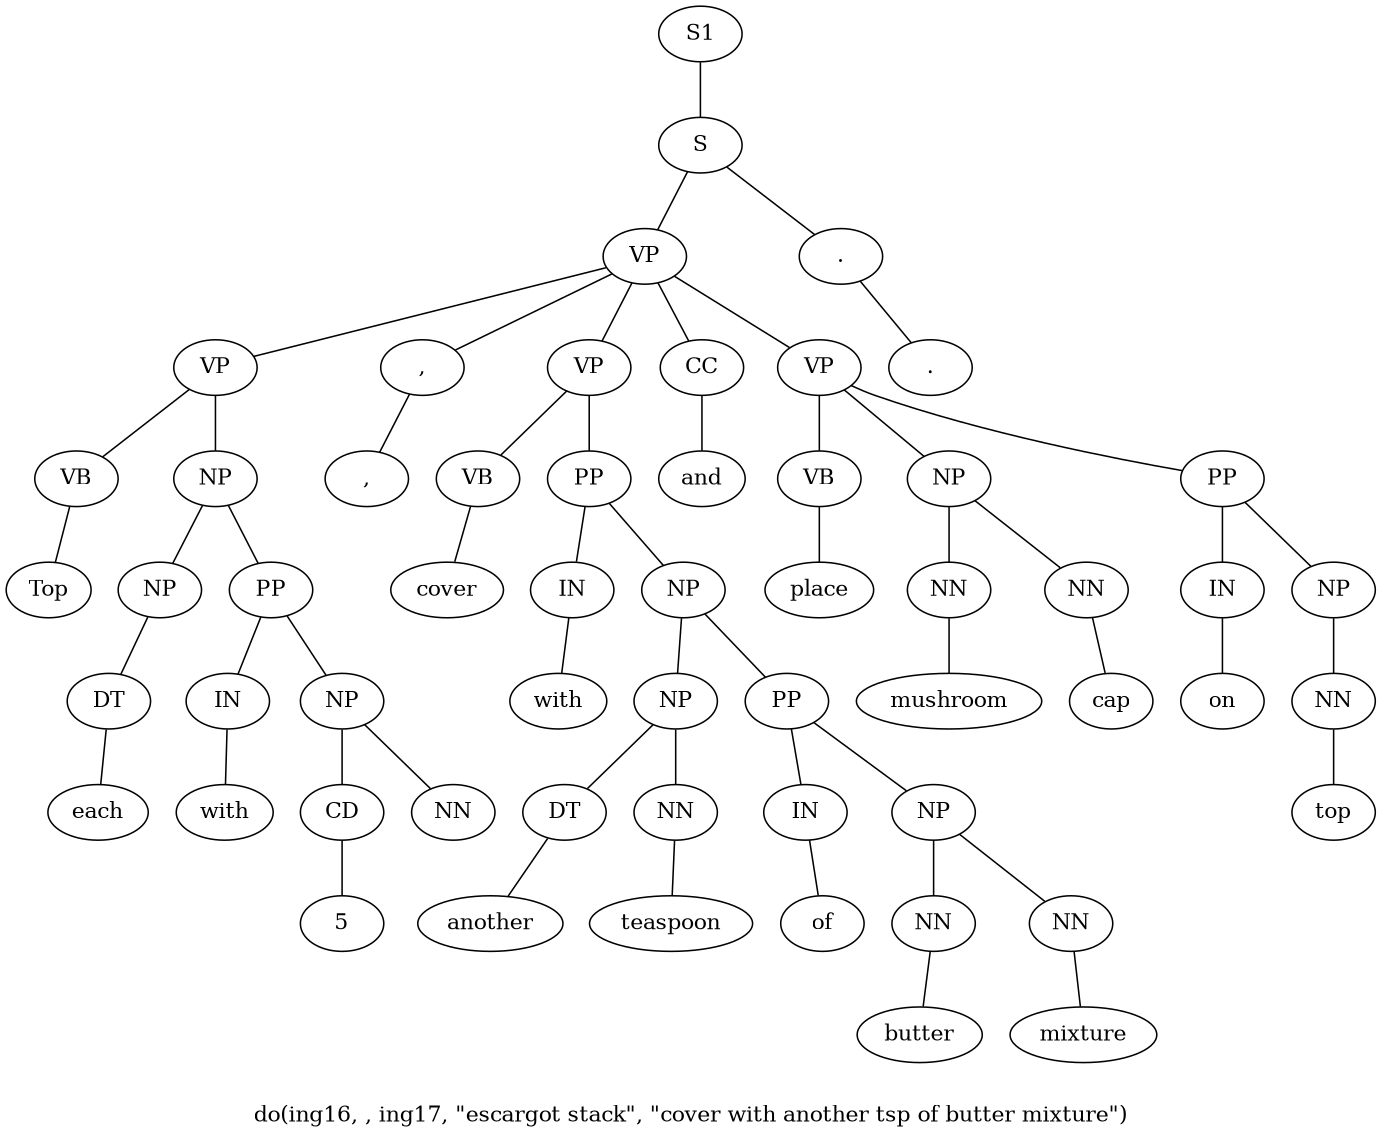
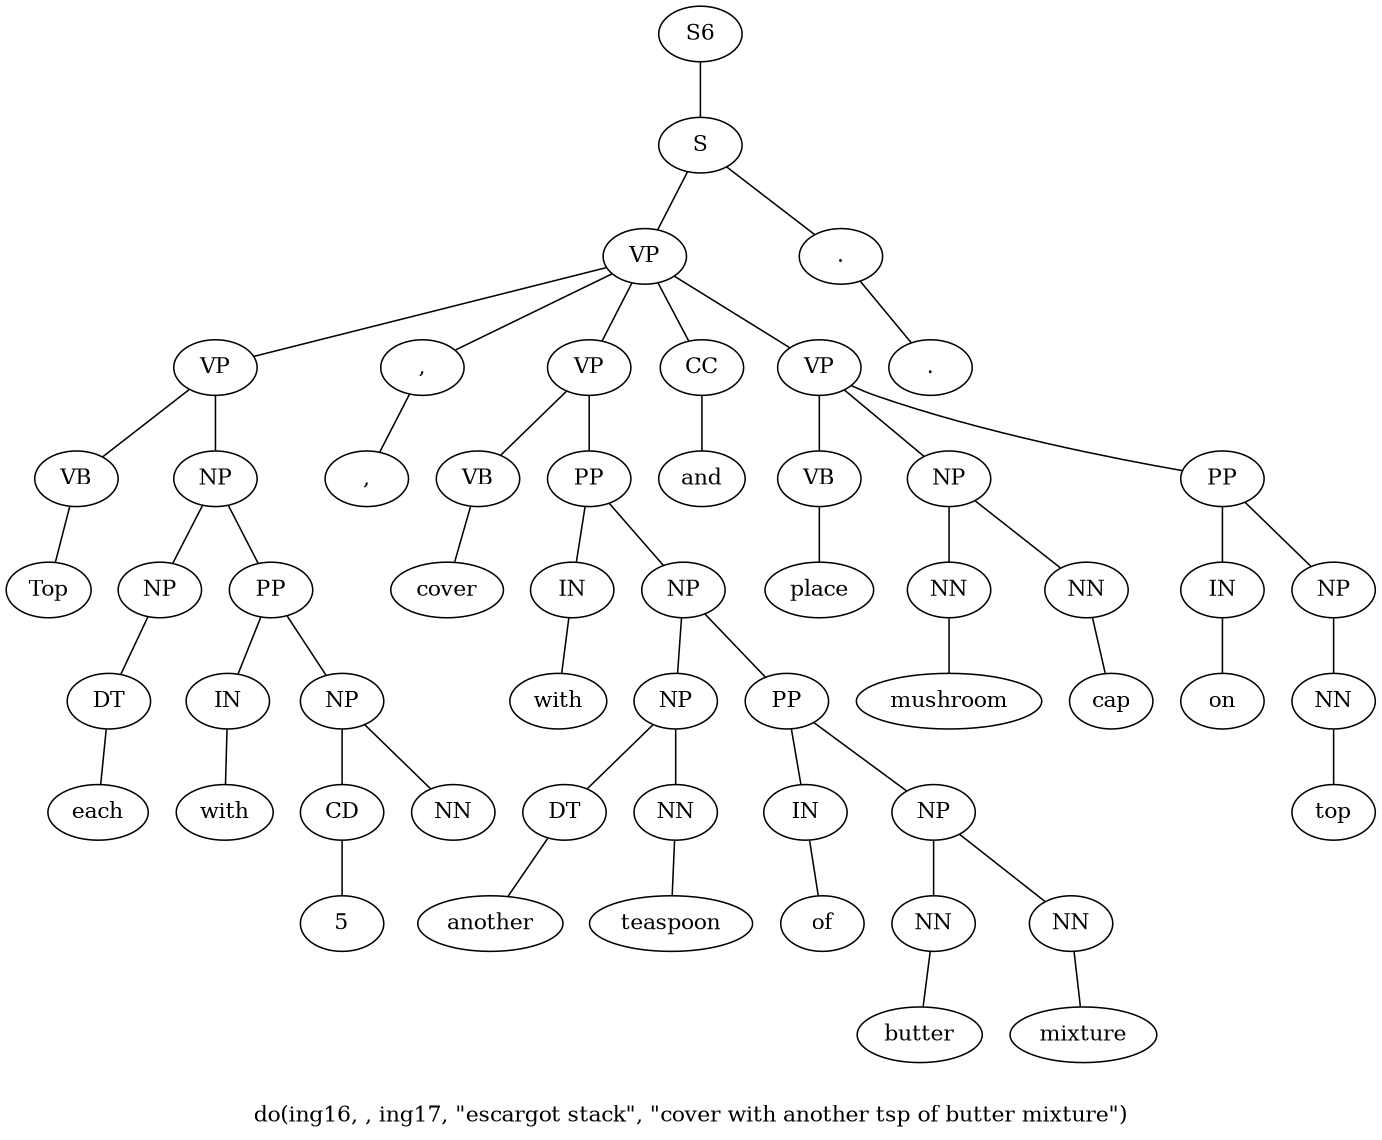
node "S1": label "S1" -> "S6"
